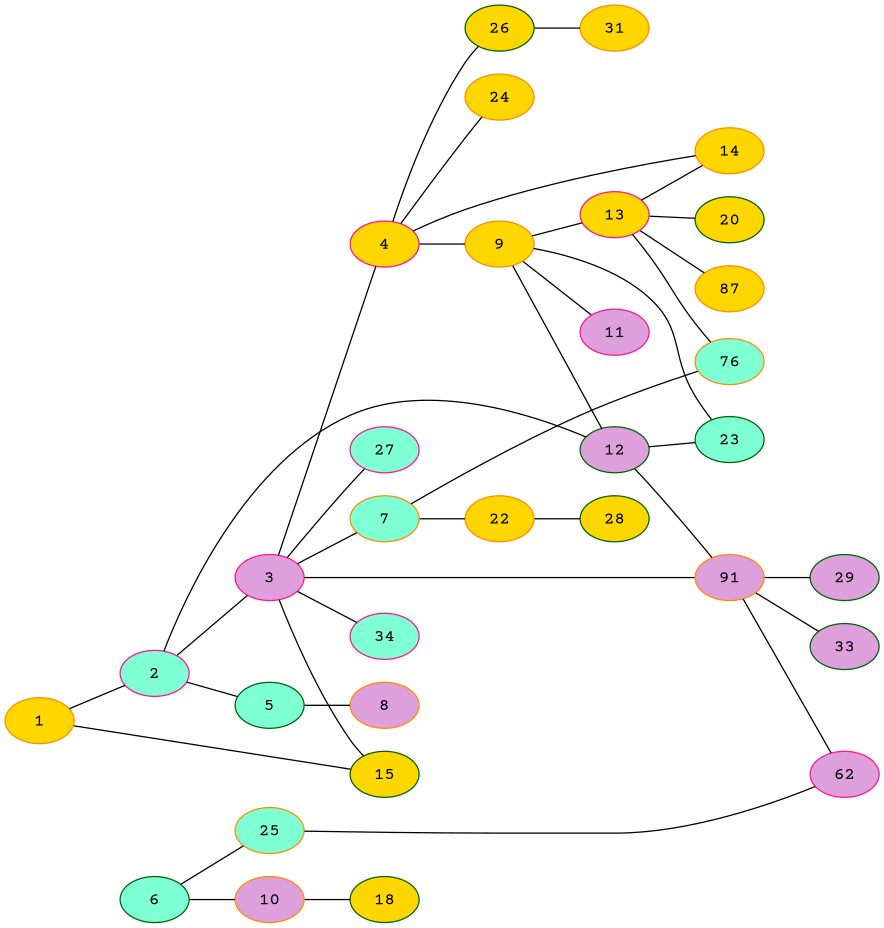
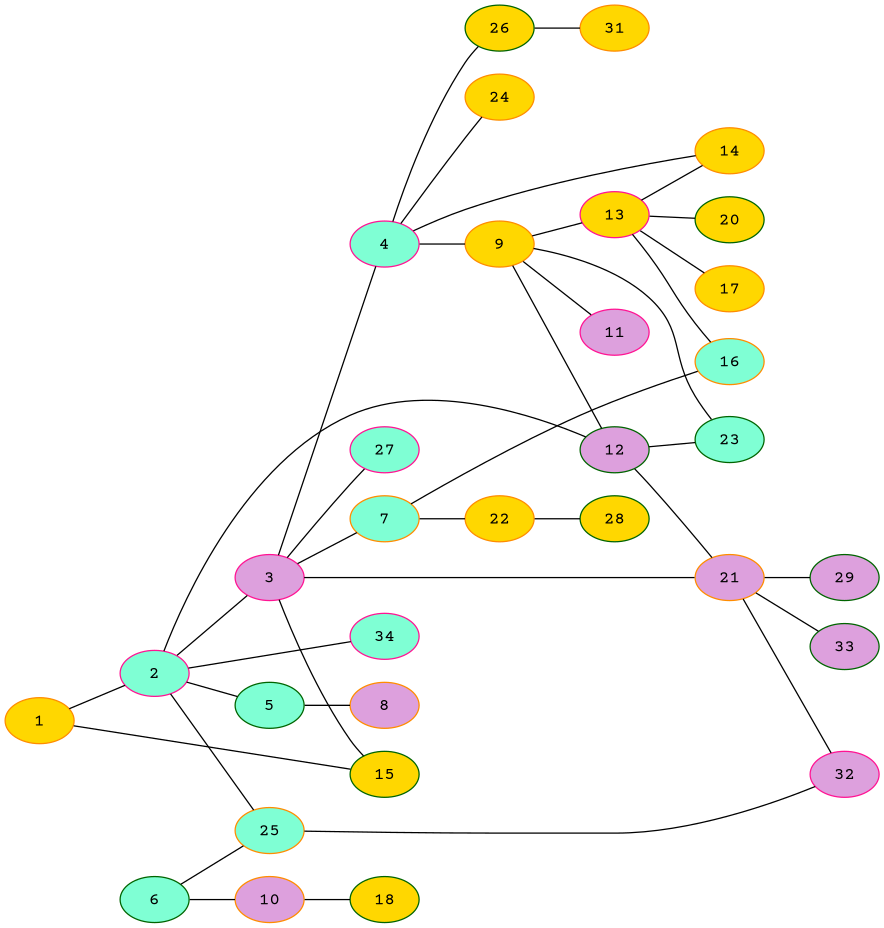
node "4": fillcolor gold -> aquamarine
node "87": label "87" -> "17"
node "76": label "76" -> "16"
node "91": label "91" -> "21"
edge "3" -- "34": now "2" -- "34"
edge "2" -- "25": added
node "62": label "62" -> "32"
